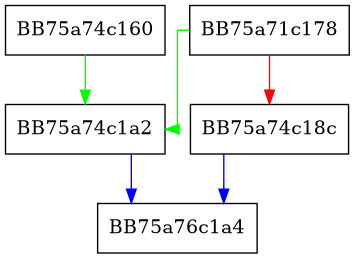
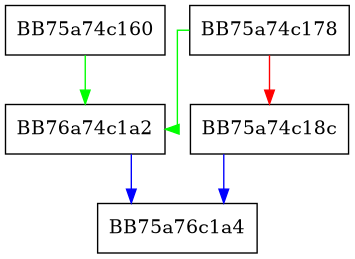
node "BB75a71c178": label "BB75a71c178" -> "BB75a74c178"
node "BB75a74c1a2": label "BB75a74c1a2" -> "BB76a74c1a2"
